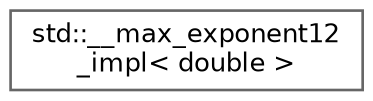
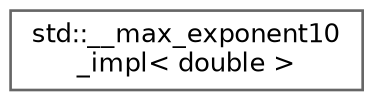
node "std::__max_exponent12 _impl< double >": label "std::__max_exponent12 _impl< double >" -> "std::__max_exponent10 _impl< double >"
